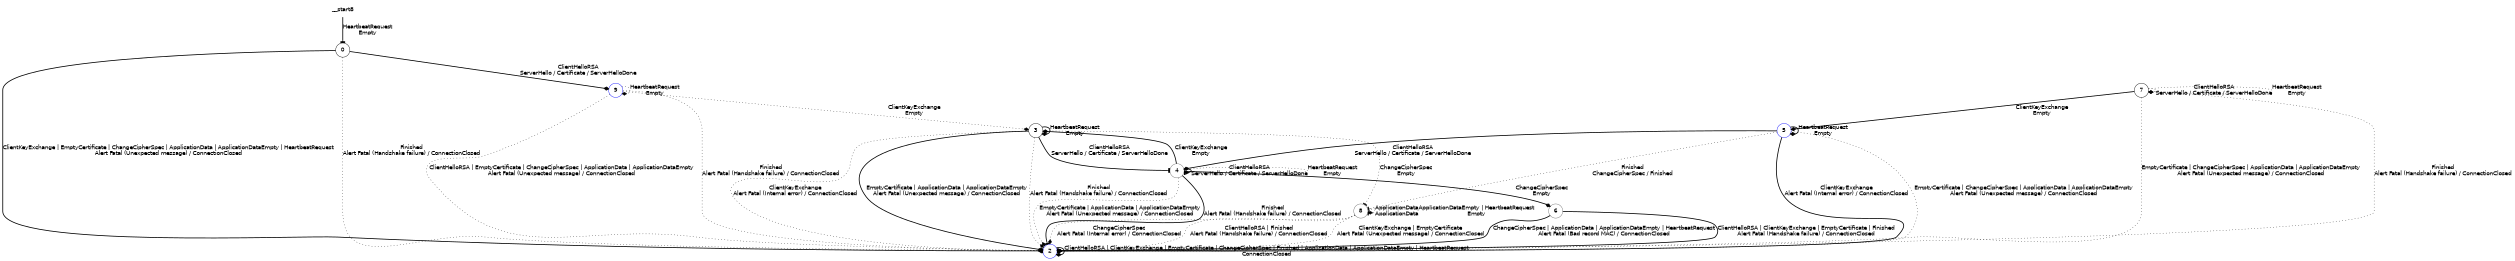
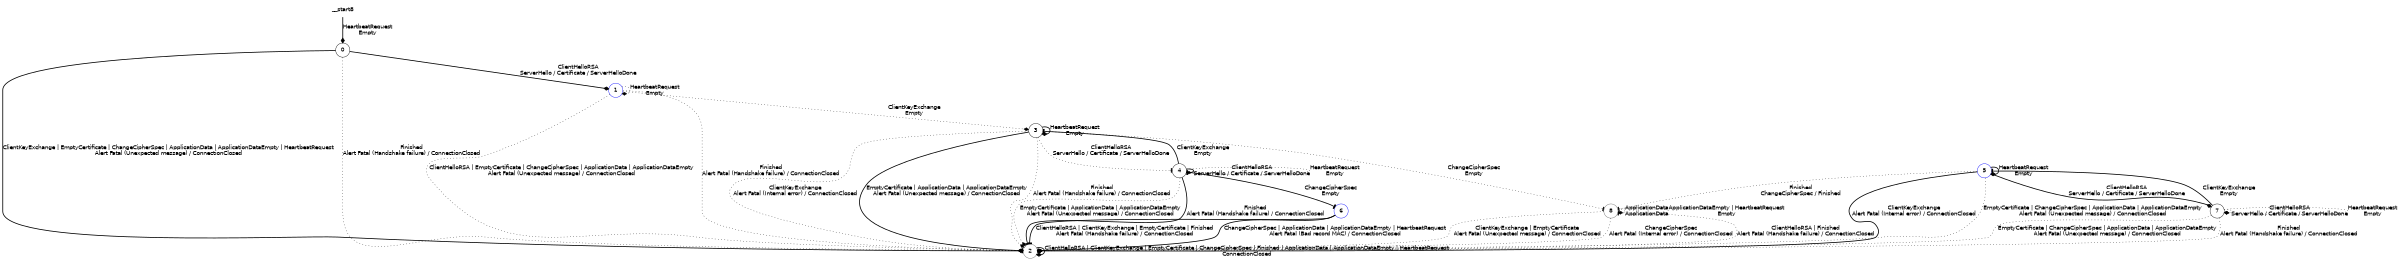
edge "__start8" -> "0": arrowhead tee -> diamond
node "9": label "9" -> "1"
edge "7" -> "5": arrowhead diamond -> tee
edge "4" -> "3": arrowhead diamond -> tee
edge "5" -> "4": now "5" -> "7"
edge "3" -> "4": style bold -> dotted
node "4": color gray40 -> black
edge "4" -> "6": arrowhead diamond -> tee
node "6": color gray40 -> blue
node "2": color blue -> gray40
